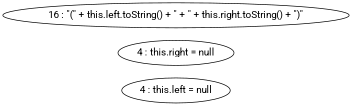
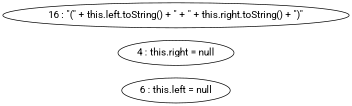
node "4 : this.left = null": label "4 : this.left = null" -> "6 : this.left = null"
